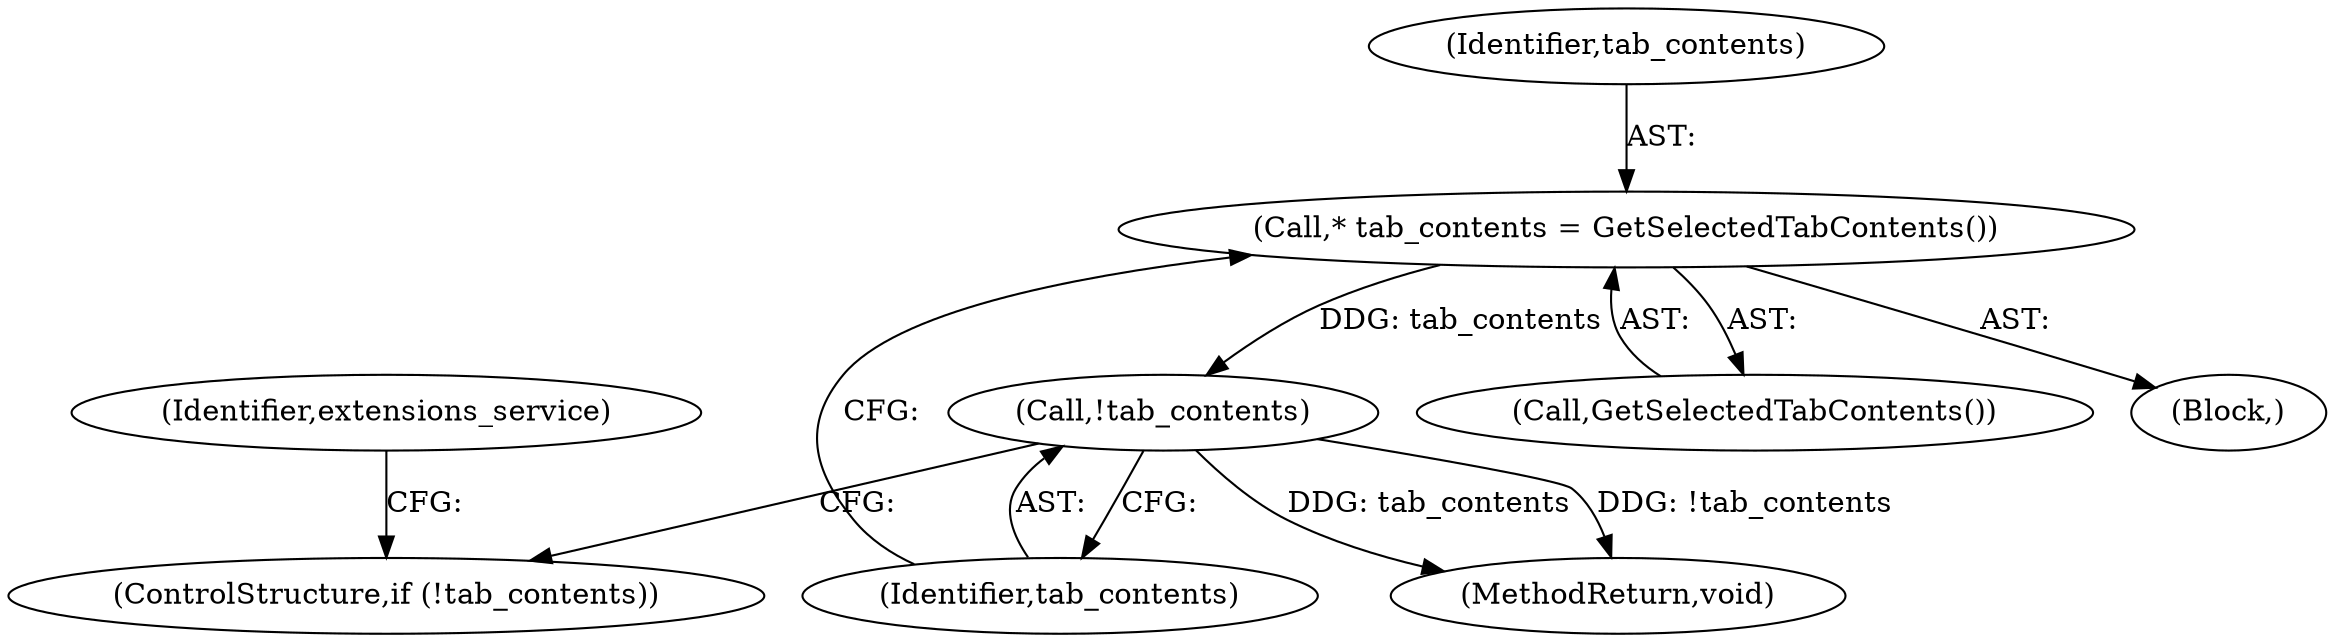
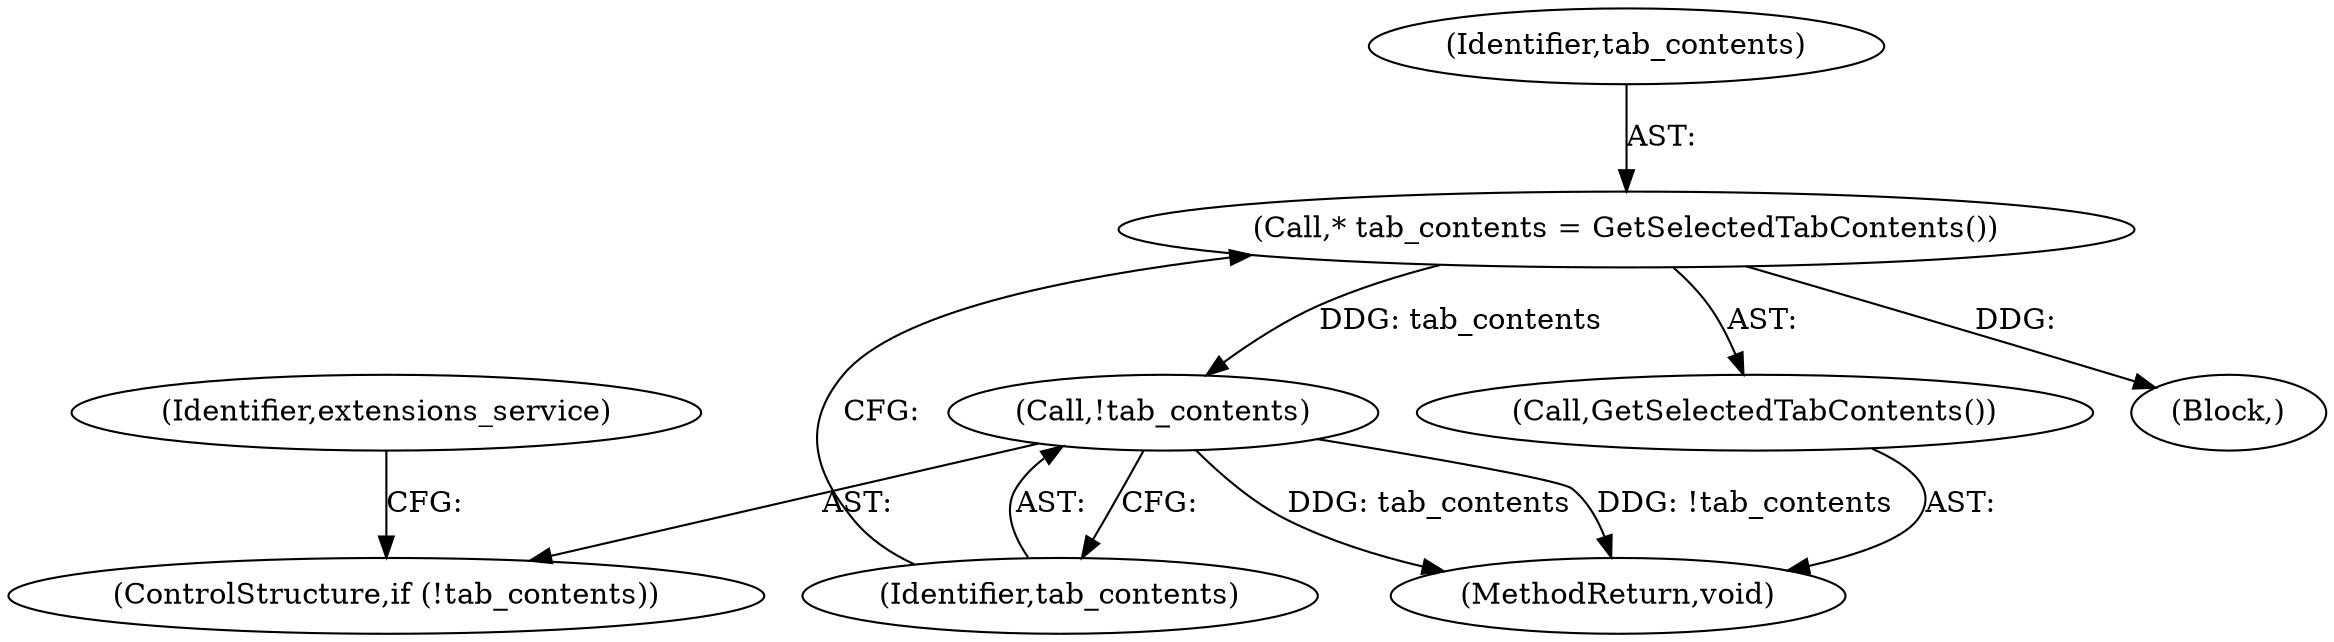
edge "(Call,* tab_contents = GetSelectedTabContents())" -> "(Block,)": label "AST: " -> "DDG: "
edge "(Call,GetSelectedTabContents())" -> "(Call,* tab_contents = GetSelectedTabContents())": now "(Call,GetSelectedTabContents())" -> "(MethodReturn,void)"
edge "(Call,!tab_contents)" -> "(ControlStructure,if (!tab_contents))": label "CFG: " -> "AST: "
